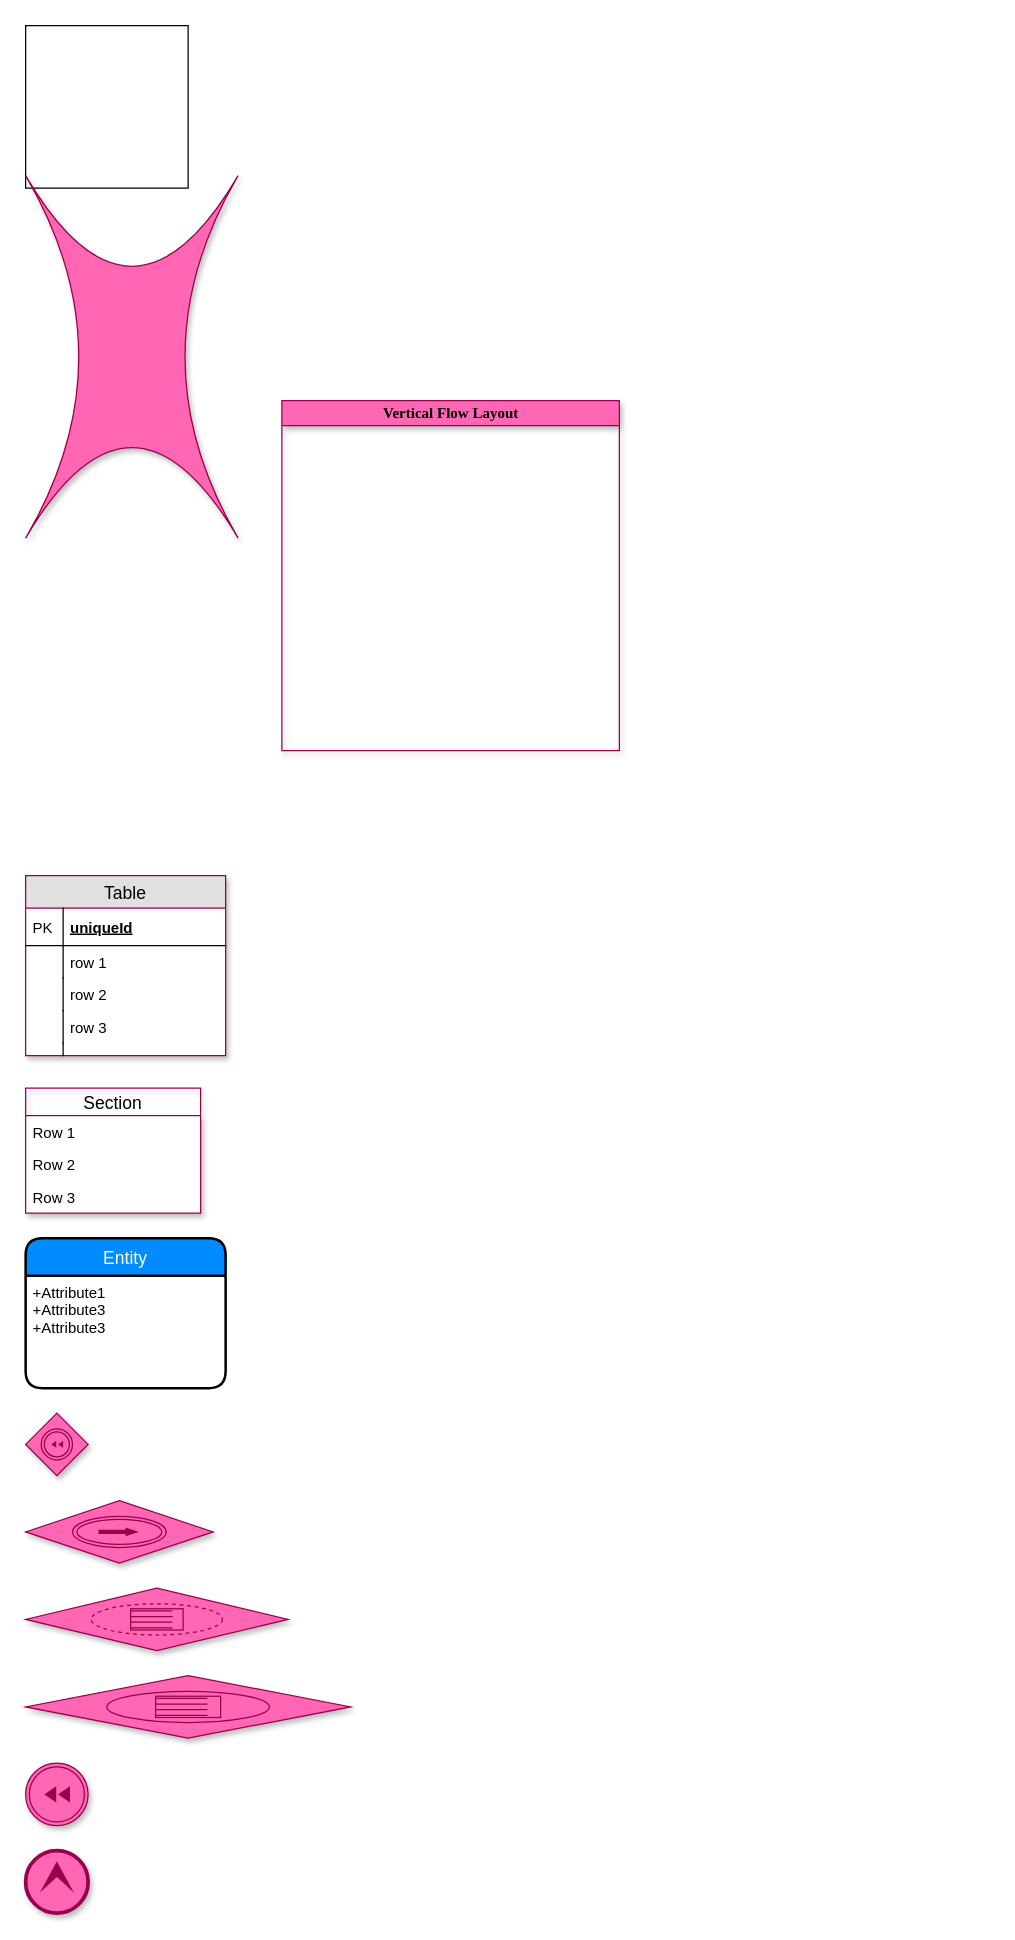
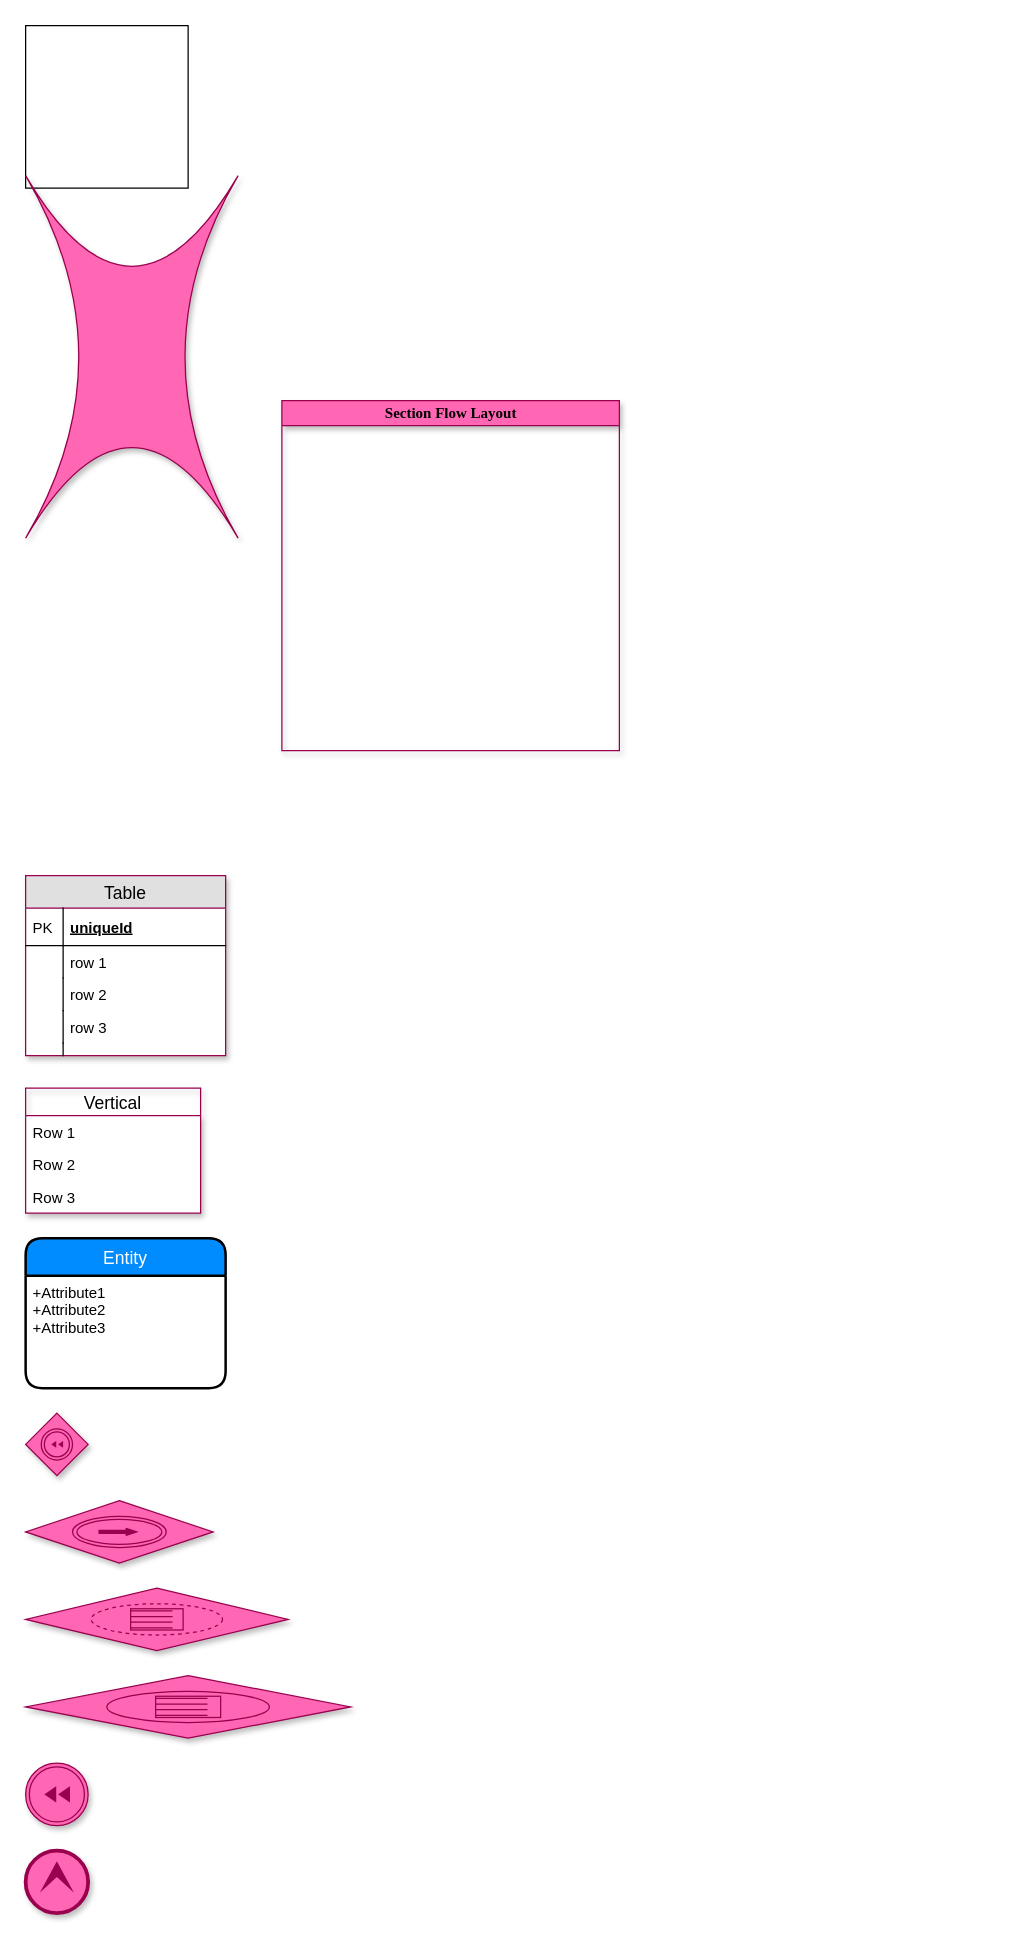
node "Vertical Flow Layout": label "Vertical Flow Layout" -> "Section Flow Layout"
node "Section": label "Section" -> "Vertical"
node "+Attribute1 +Attribute3 +Attribute3": label "+Attribute1 +Attribute3 +Attribute3" -> "+Attribute1 +Attribute2 +Attribute3"
